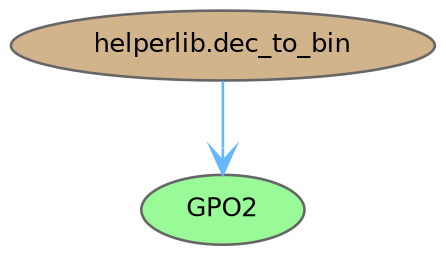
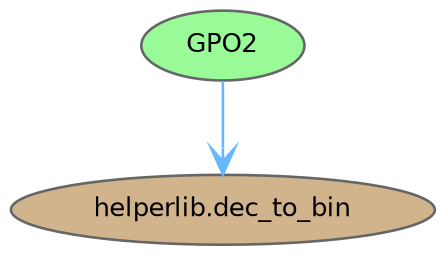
edge "helperlib.dec_to_bin" -> "GPO2": reversed
